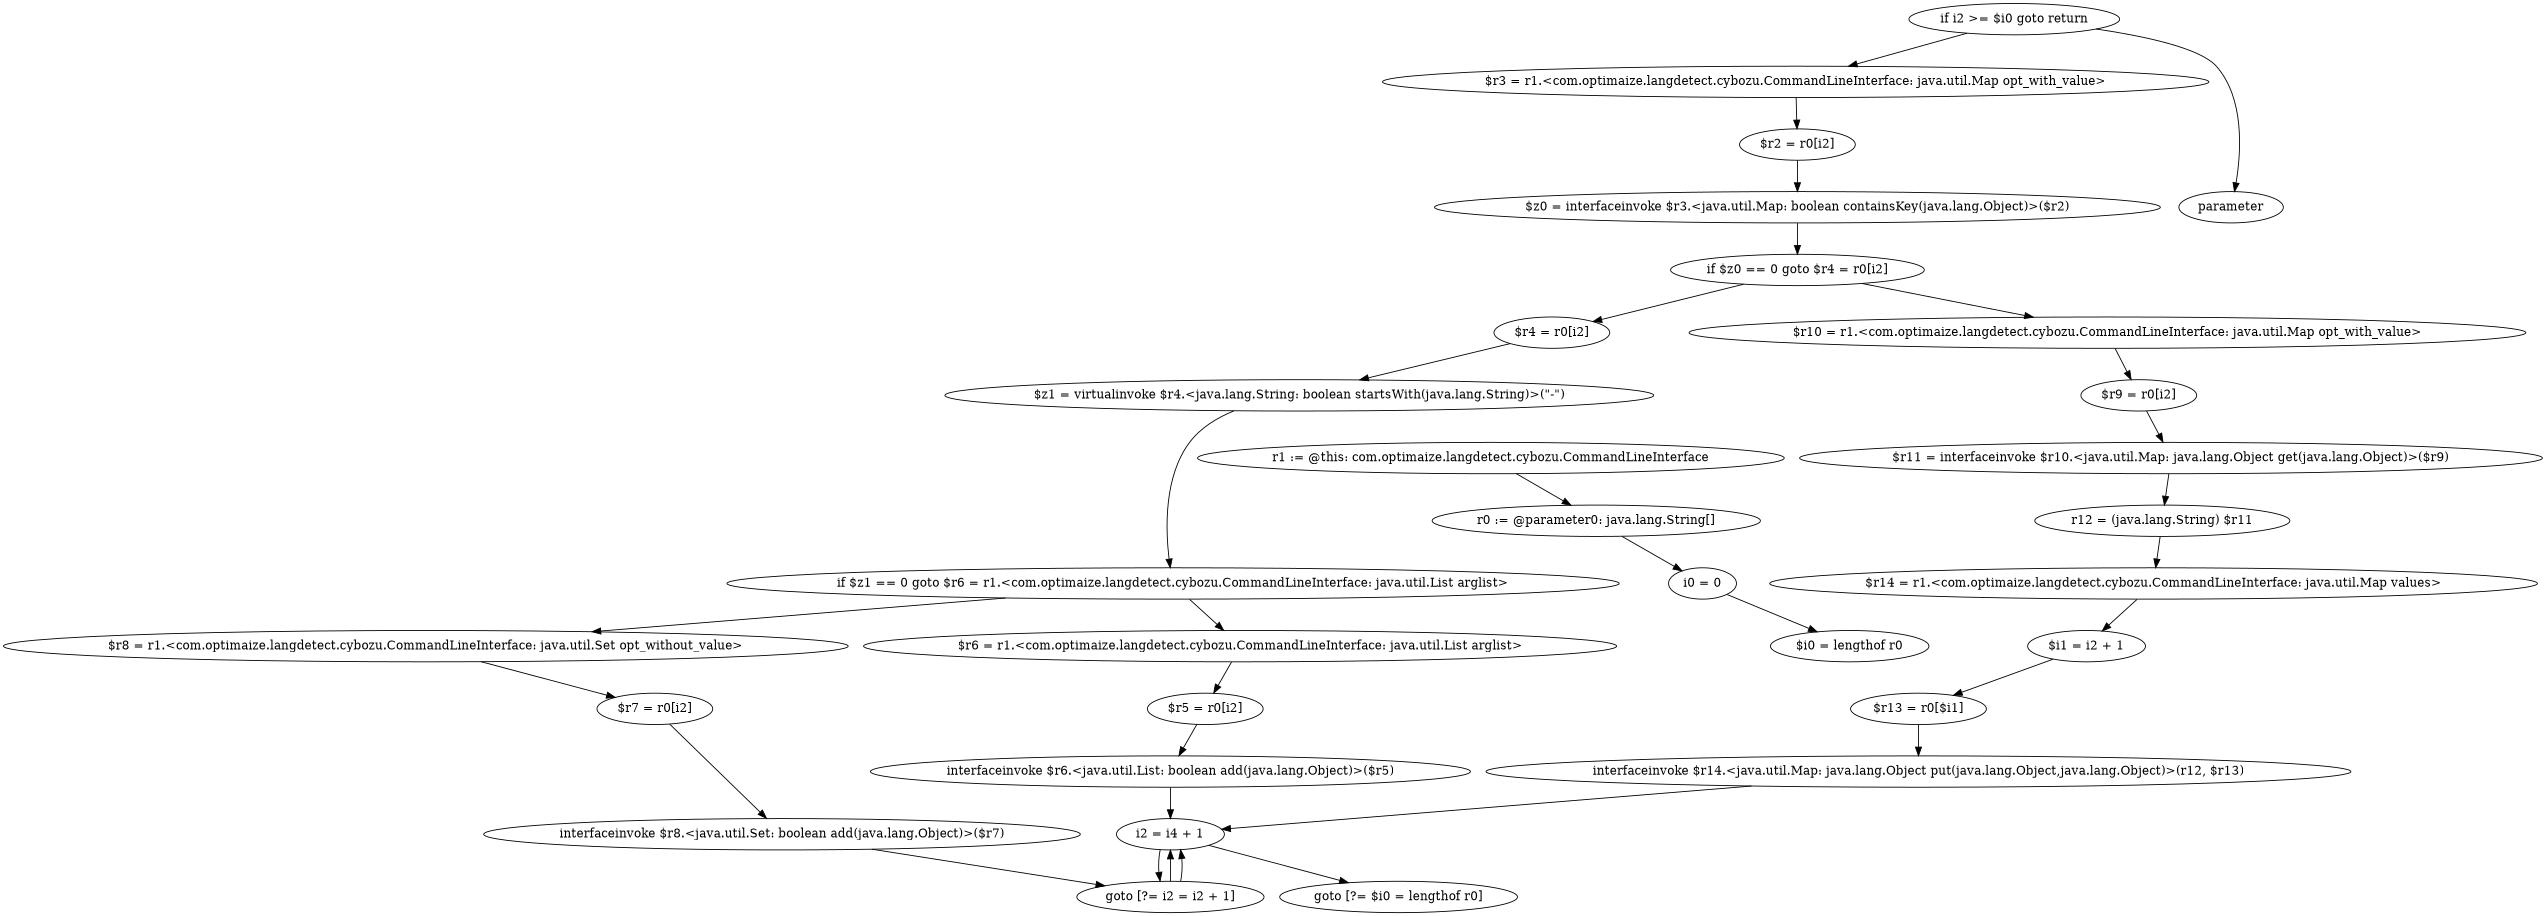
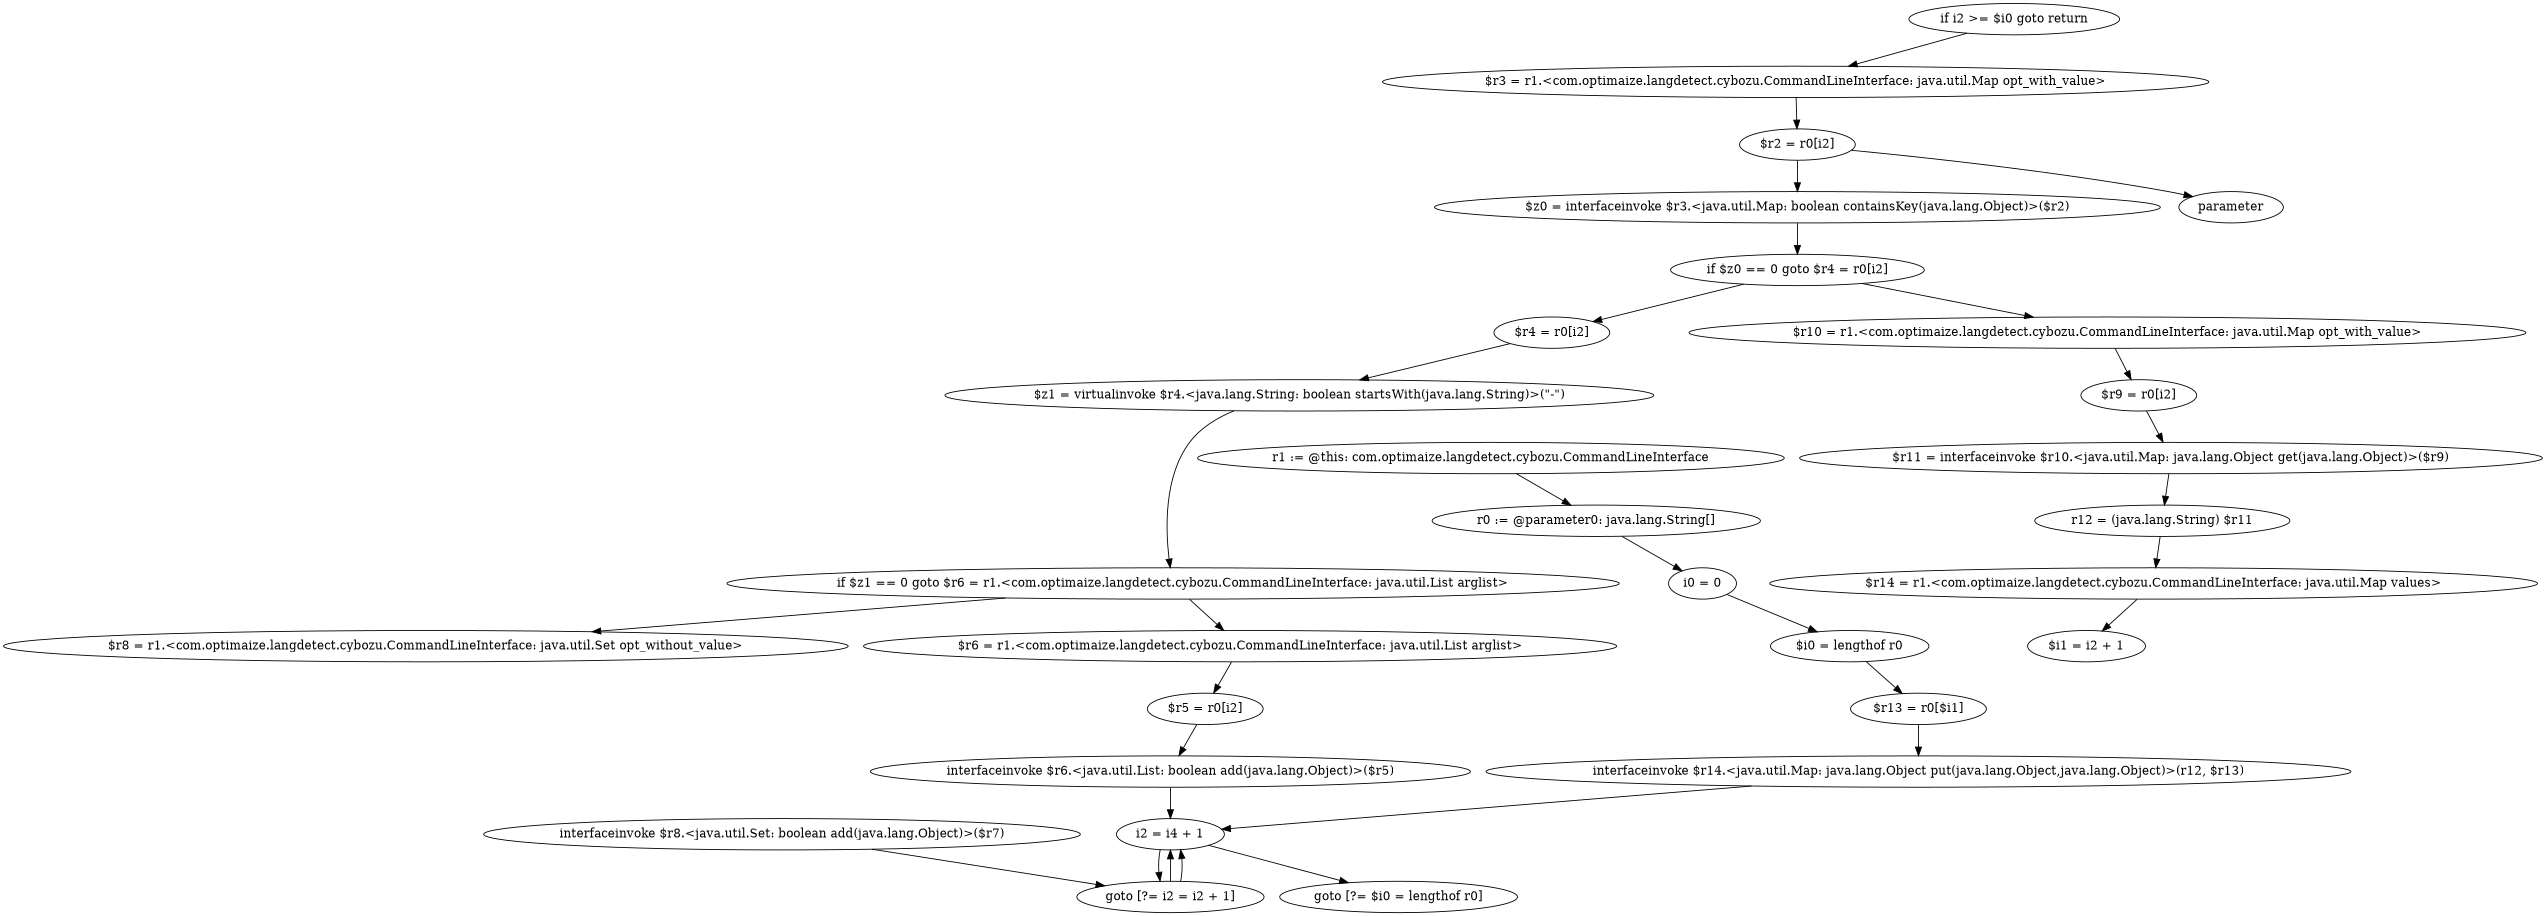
edge "if i2 >= $i0 goto return" -> "parameter": now "$r2 = r0[i2]" -> "parameter"
edge "$i1 = i2 + 1" -> "$r13 = r0[$i1]": now "$i0 = lengthof r0" -> "$r13 = r0[$i1]"
node "$r7 = r0[i2]": removed
